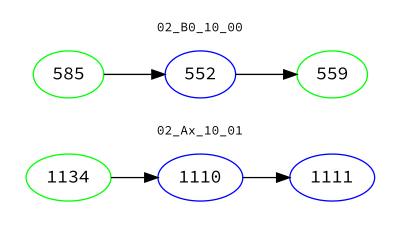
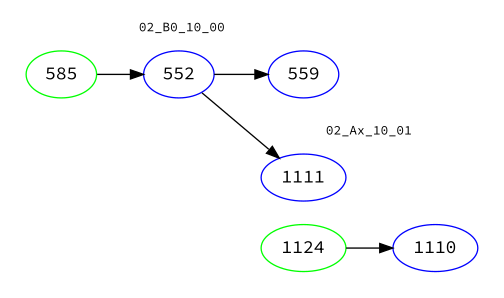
node "559": color green -> blue
node "1134": label "1134" -> "1124"
edge "1110" -> "1111": now "552" -> "1111"
